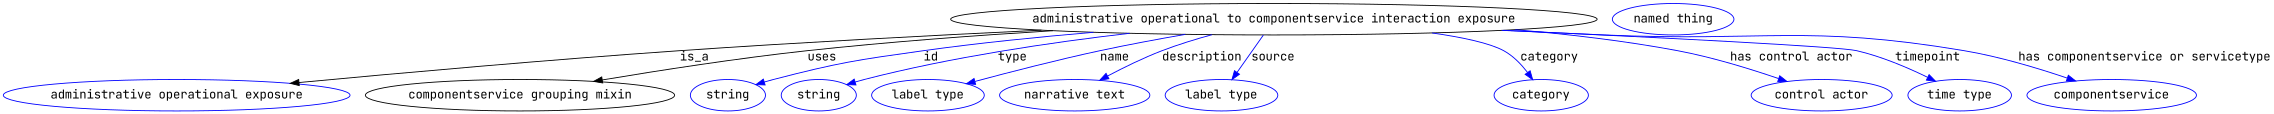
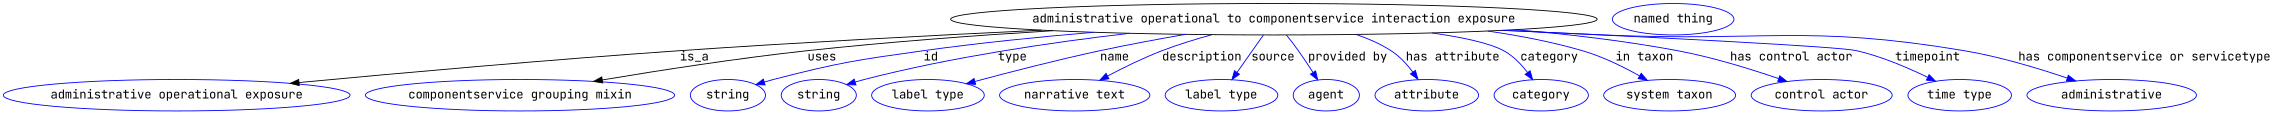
node "componentservice grouping mixin": color black -> blue
node "agent": added
node "attribute": added
node "system taxon": added
node "componentservice": label "componentservice" -> "administrative"
